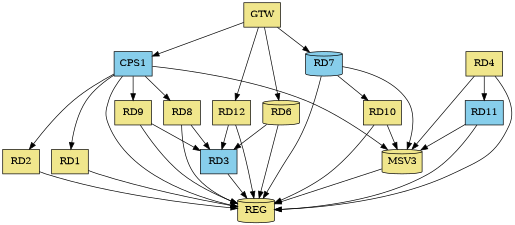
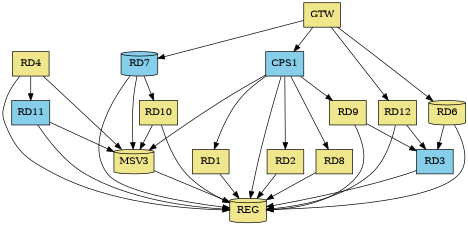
edge "RD8" -> "RD3": removed
